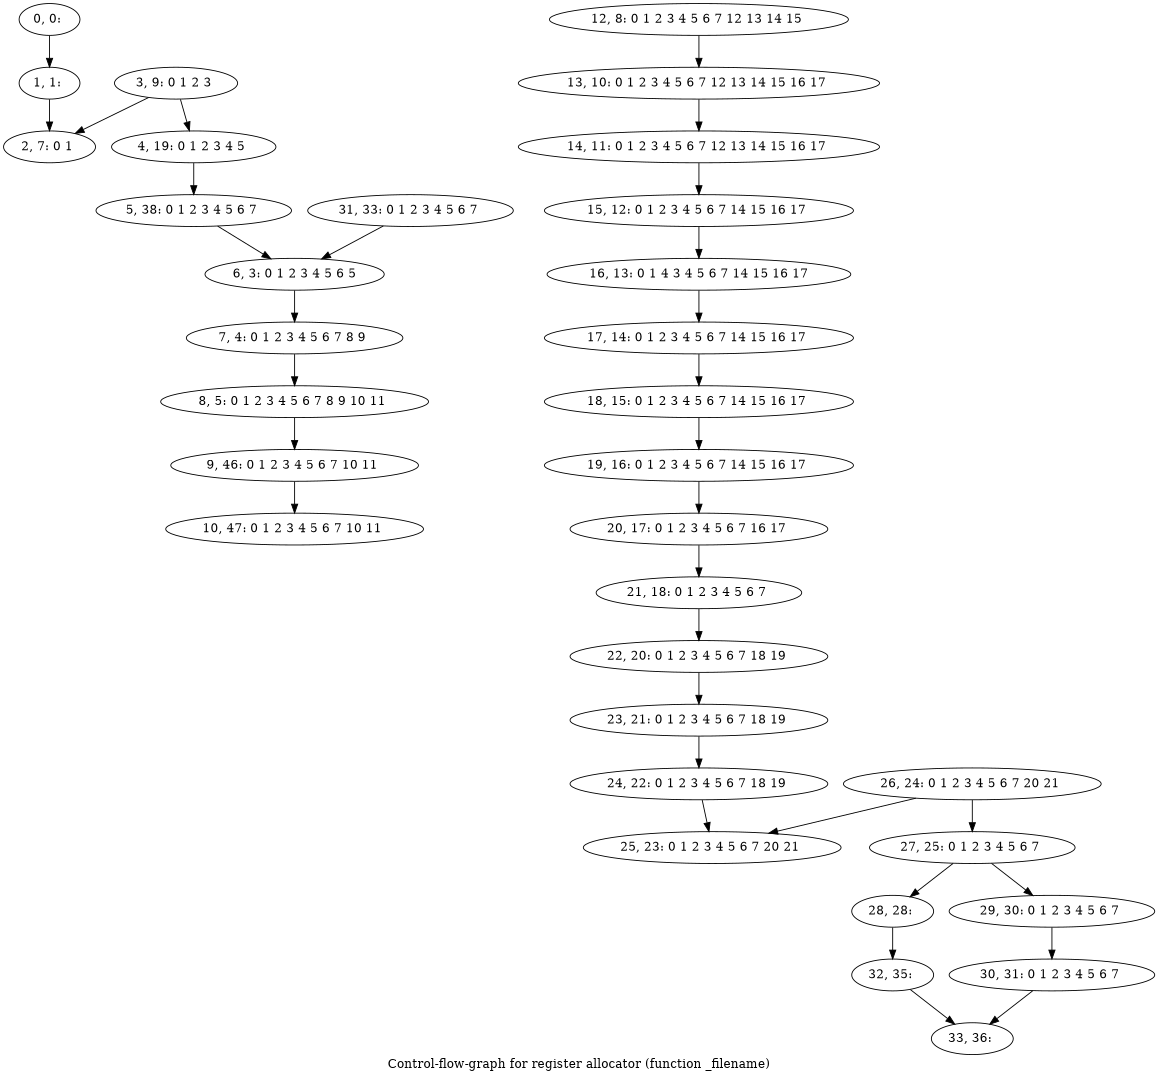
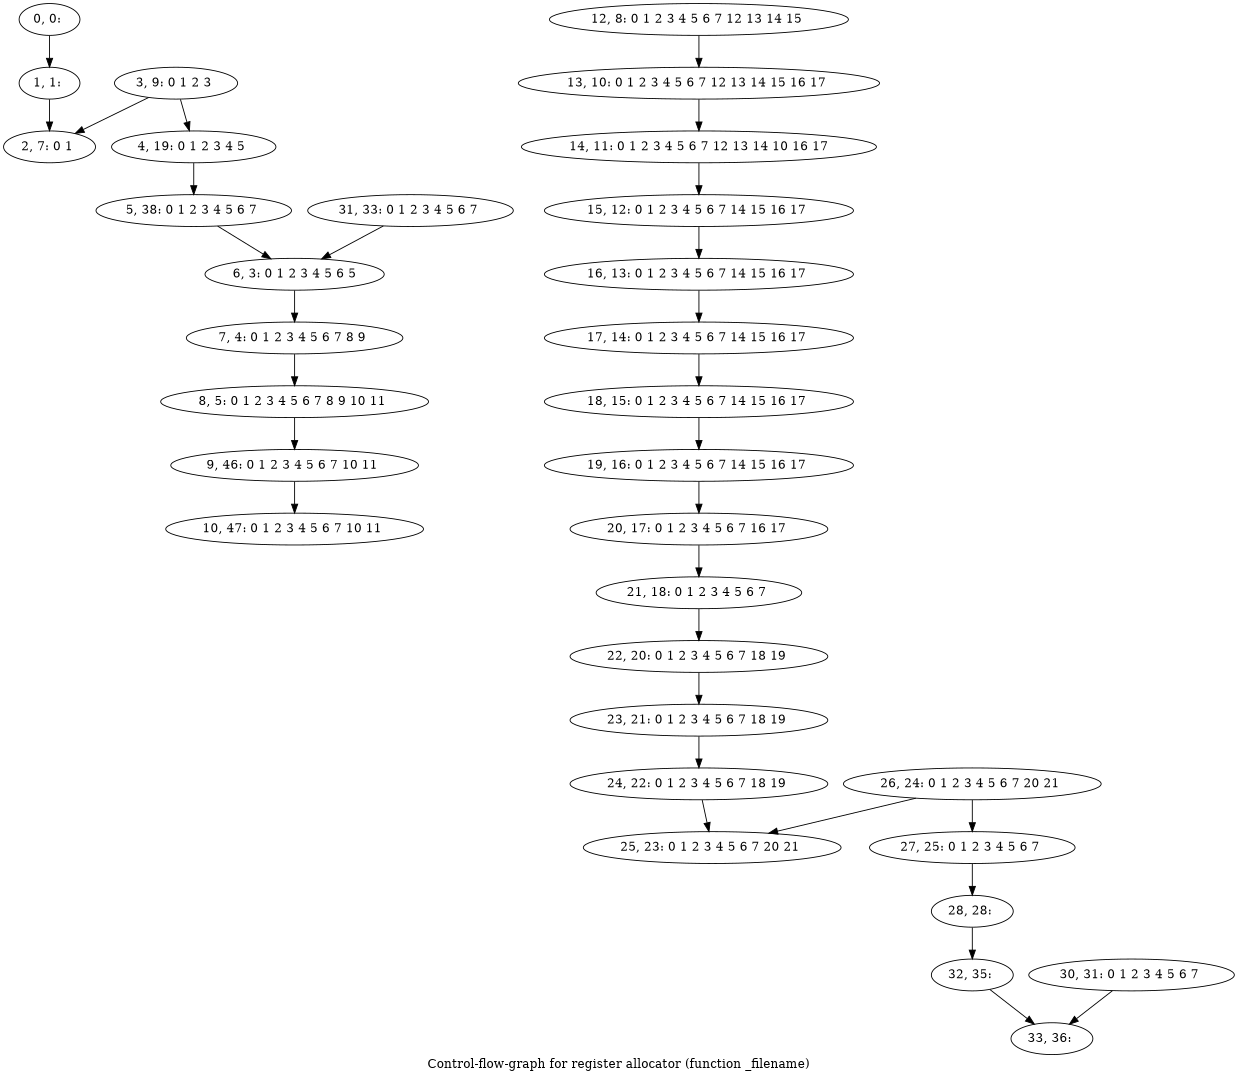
node "14, 11: 0 1 2 3 4 5 6 7 12 13 14 15 16 17": label "14, 11: 0 1 2 3 4 5 6 7 12 13 14 15 16 17" -> "14, 11: 0 1 2 3 4 5 6 7 12 13 14 10 16 17"
node "16, 13: 0 1 4 3 4 5 6 7 14 15 16 17": label "16, 13: 0 1 4 3 4 5 6 7 14 15 16 17" -> "16, 13: 0 1 2 3 4 5 6 7 14 15 16 17"
node "29, 30: 0 1 2 3 4 5 6 7": removed
